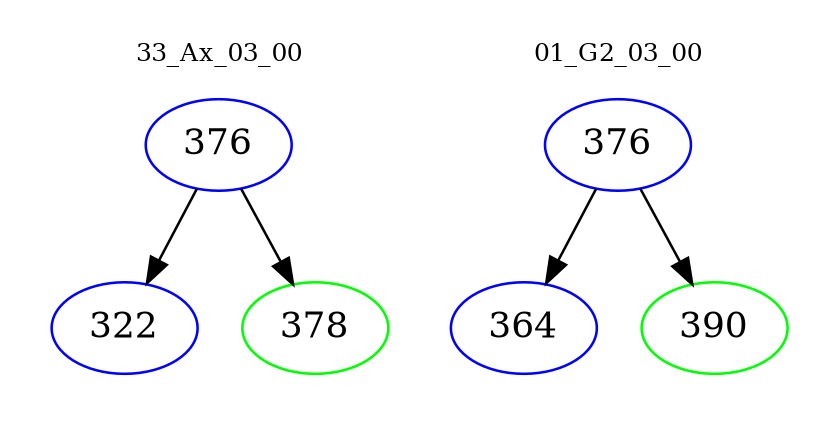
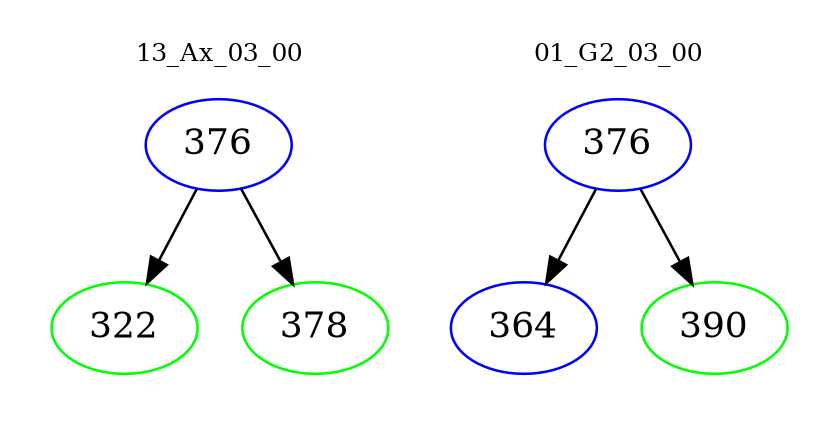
cluster "33_Ax_03_00": label "33_Ax_03_00" -> "13_Ax_03_00"
node "322": color blue -> green
